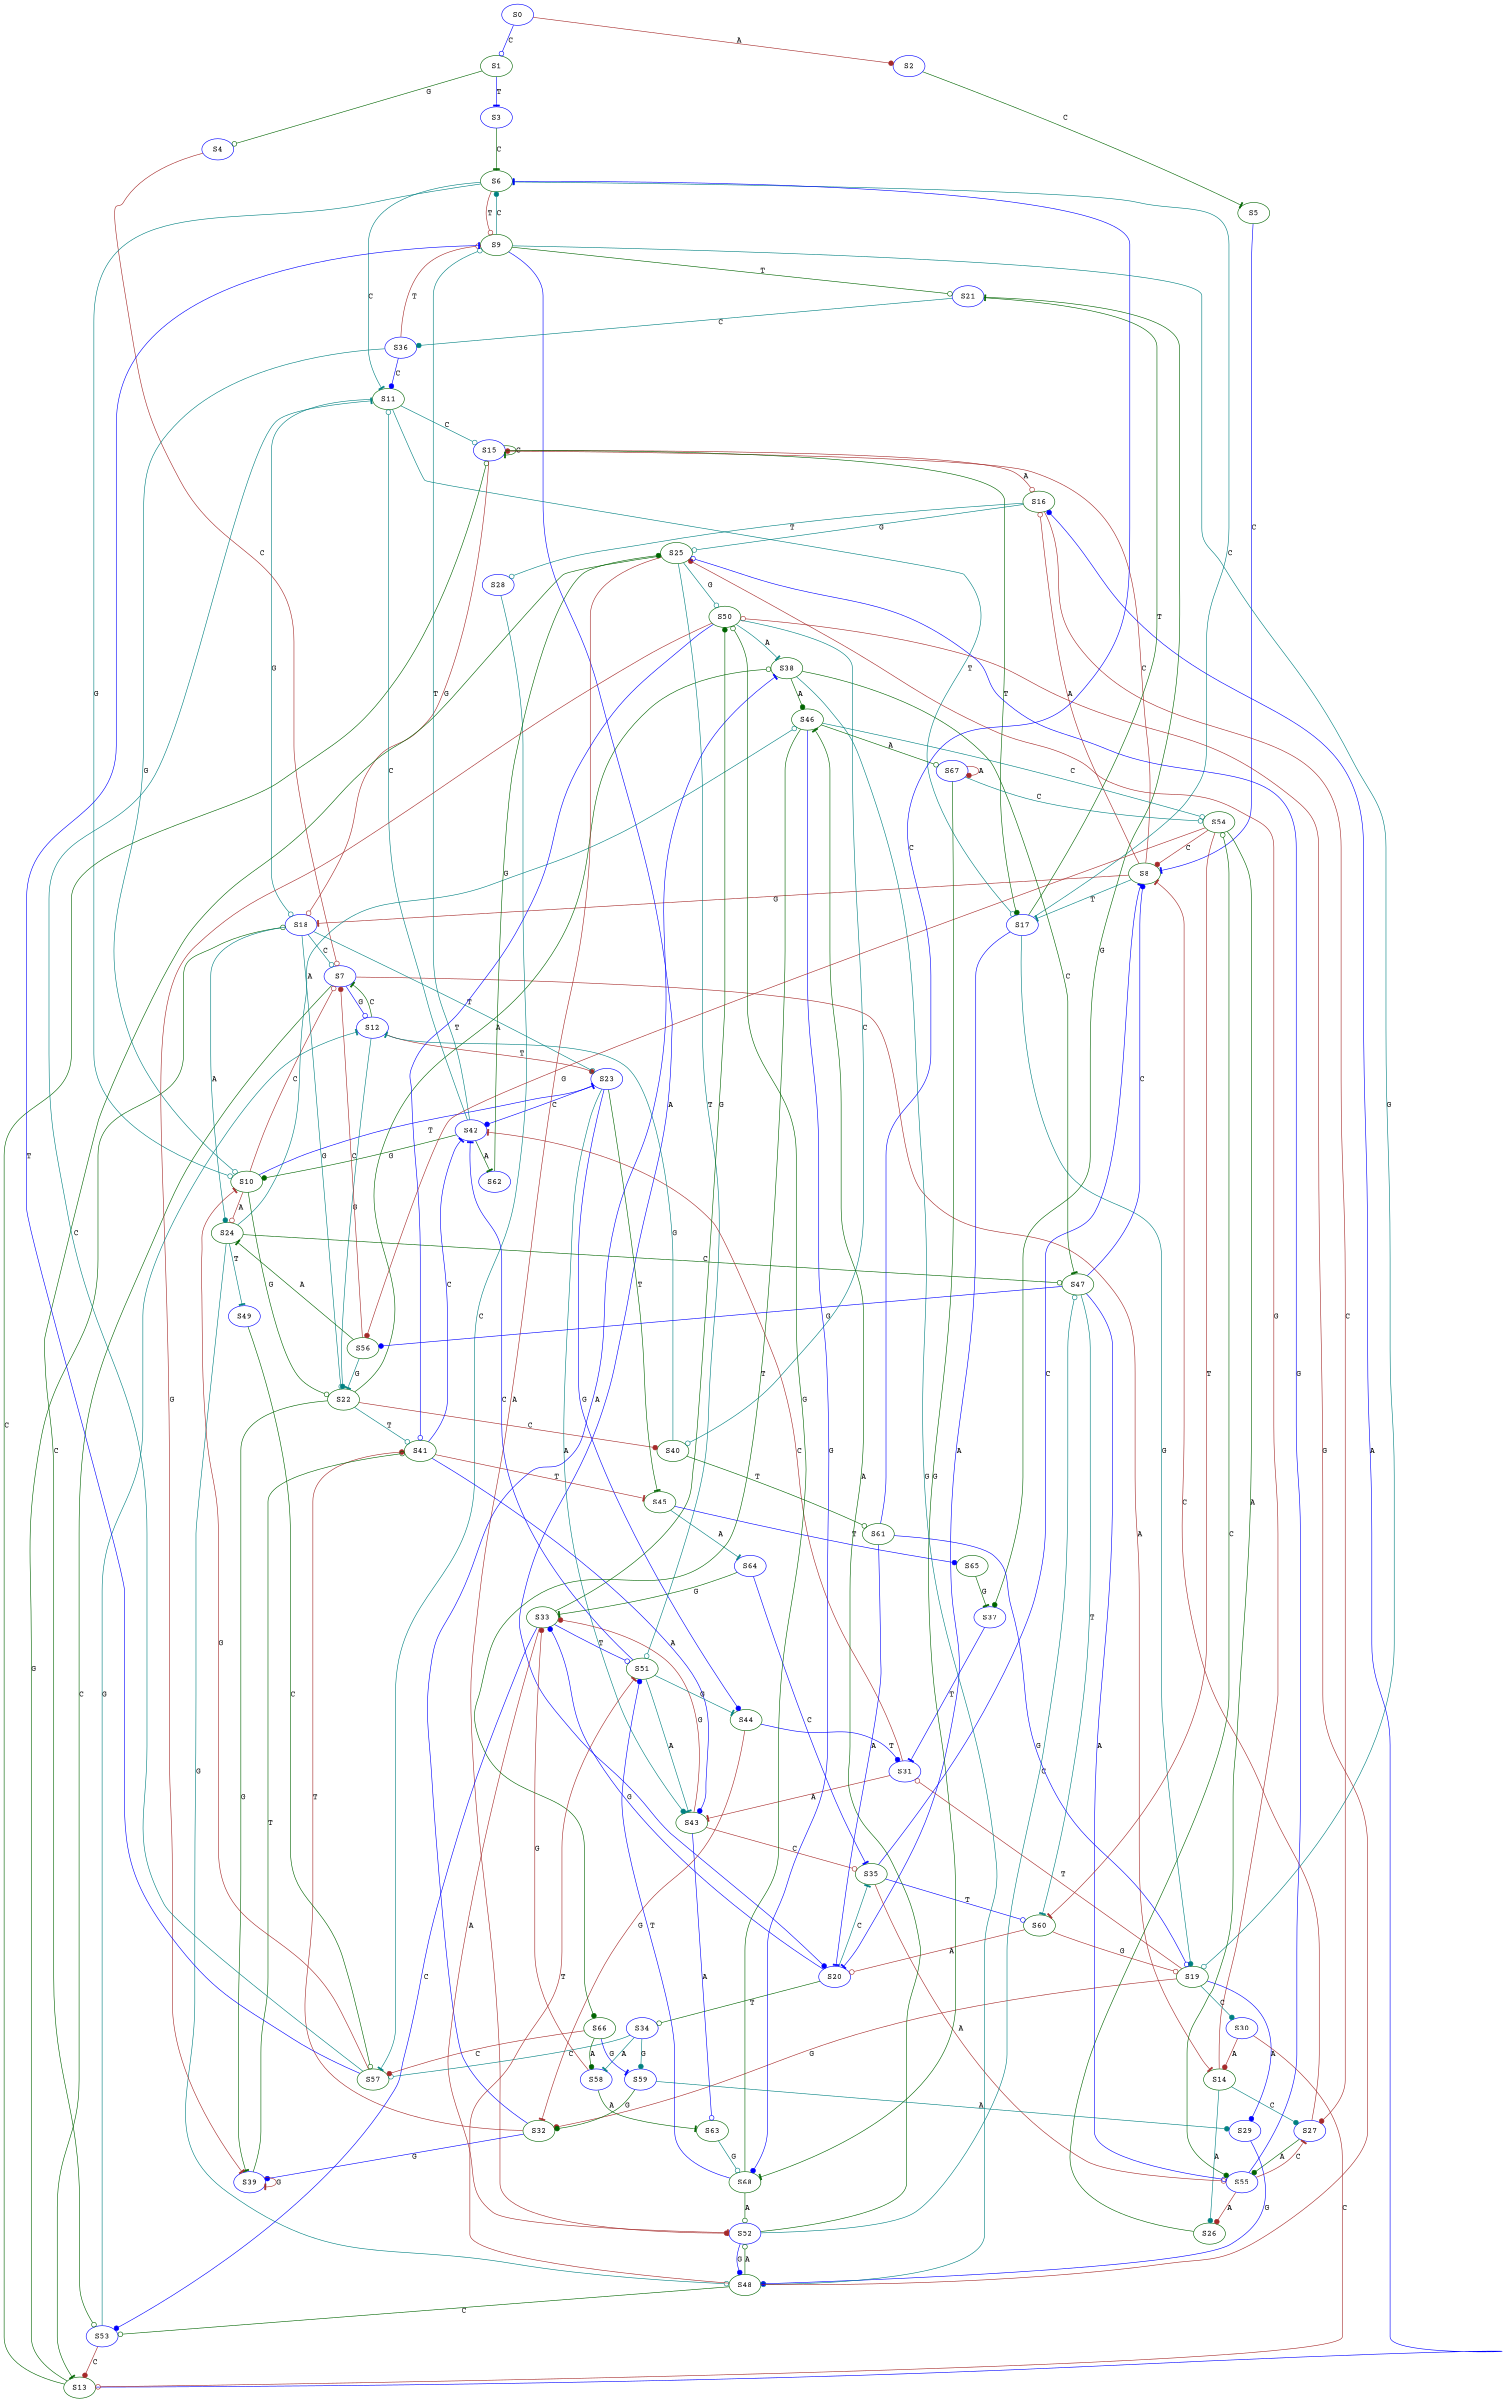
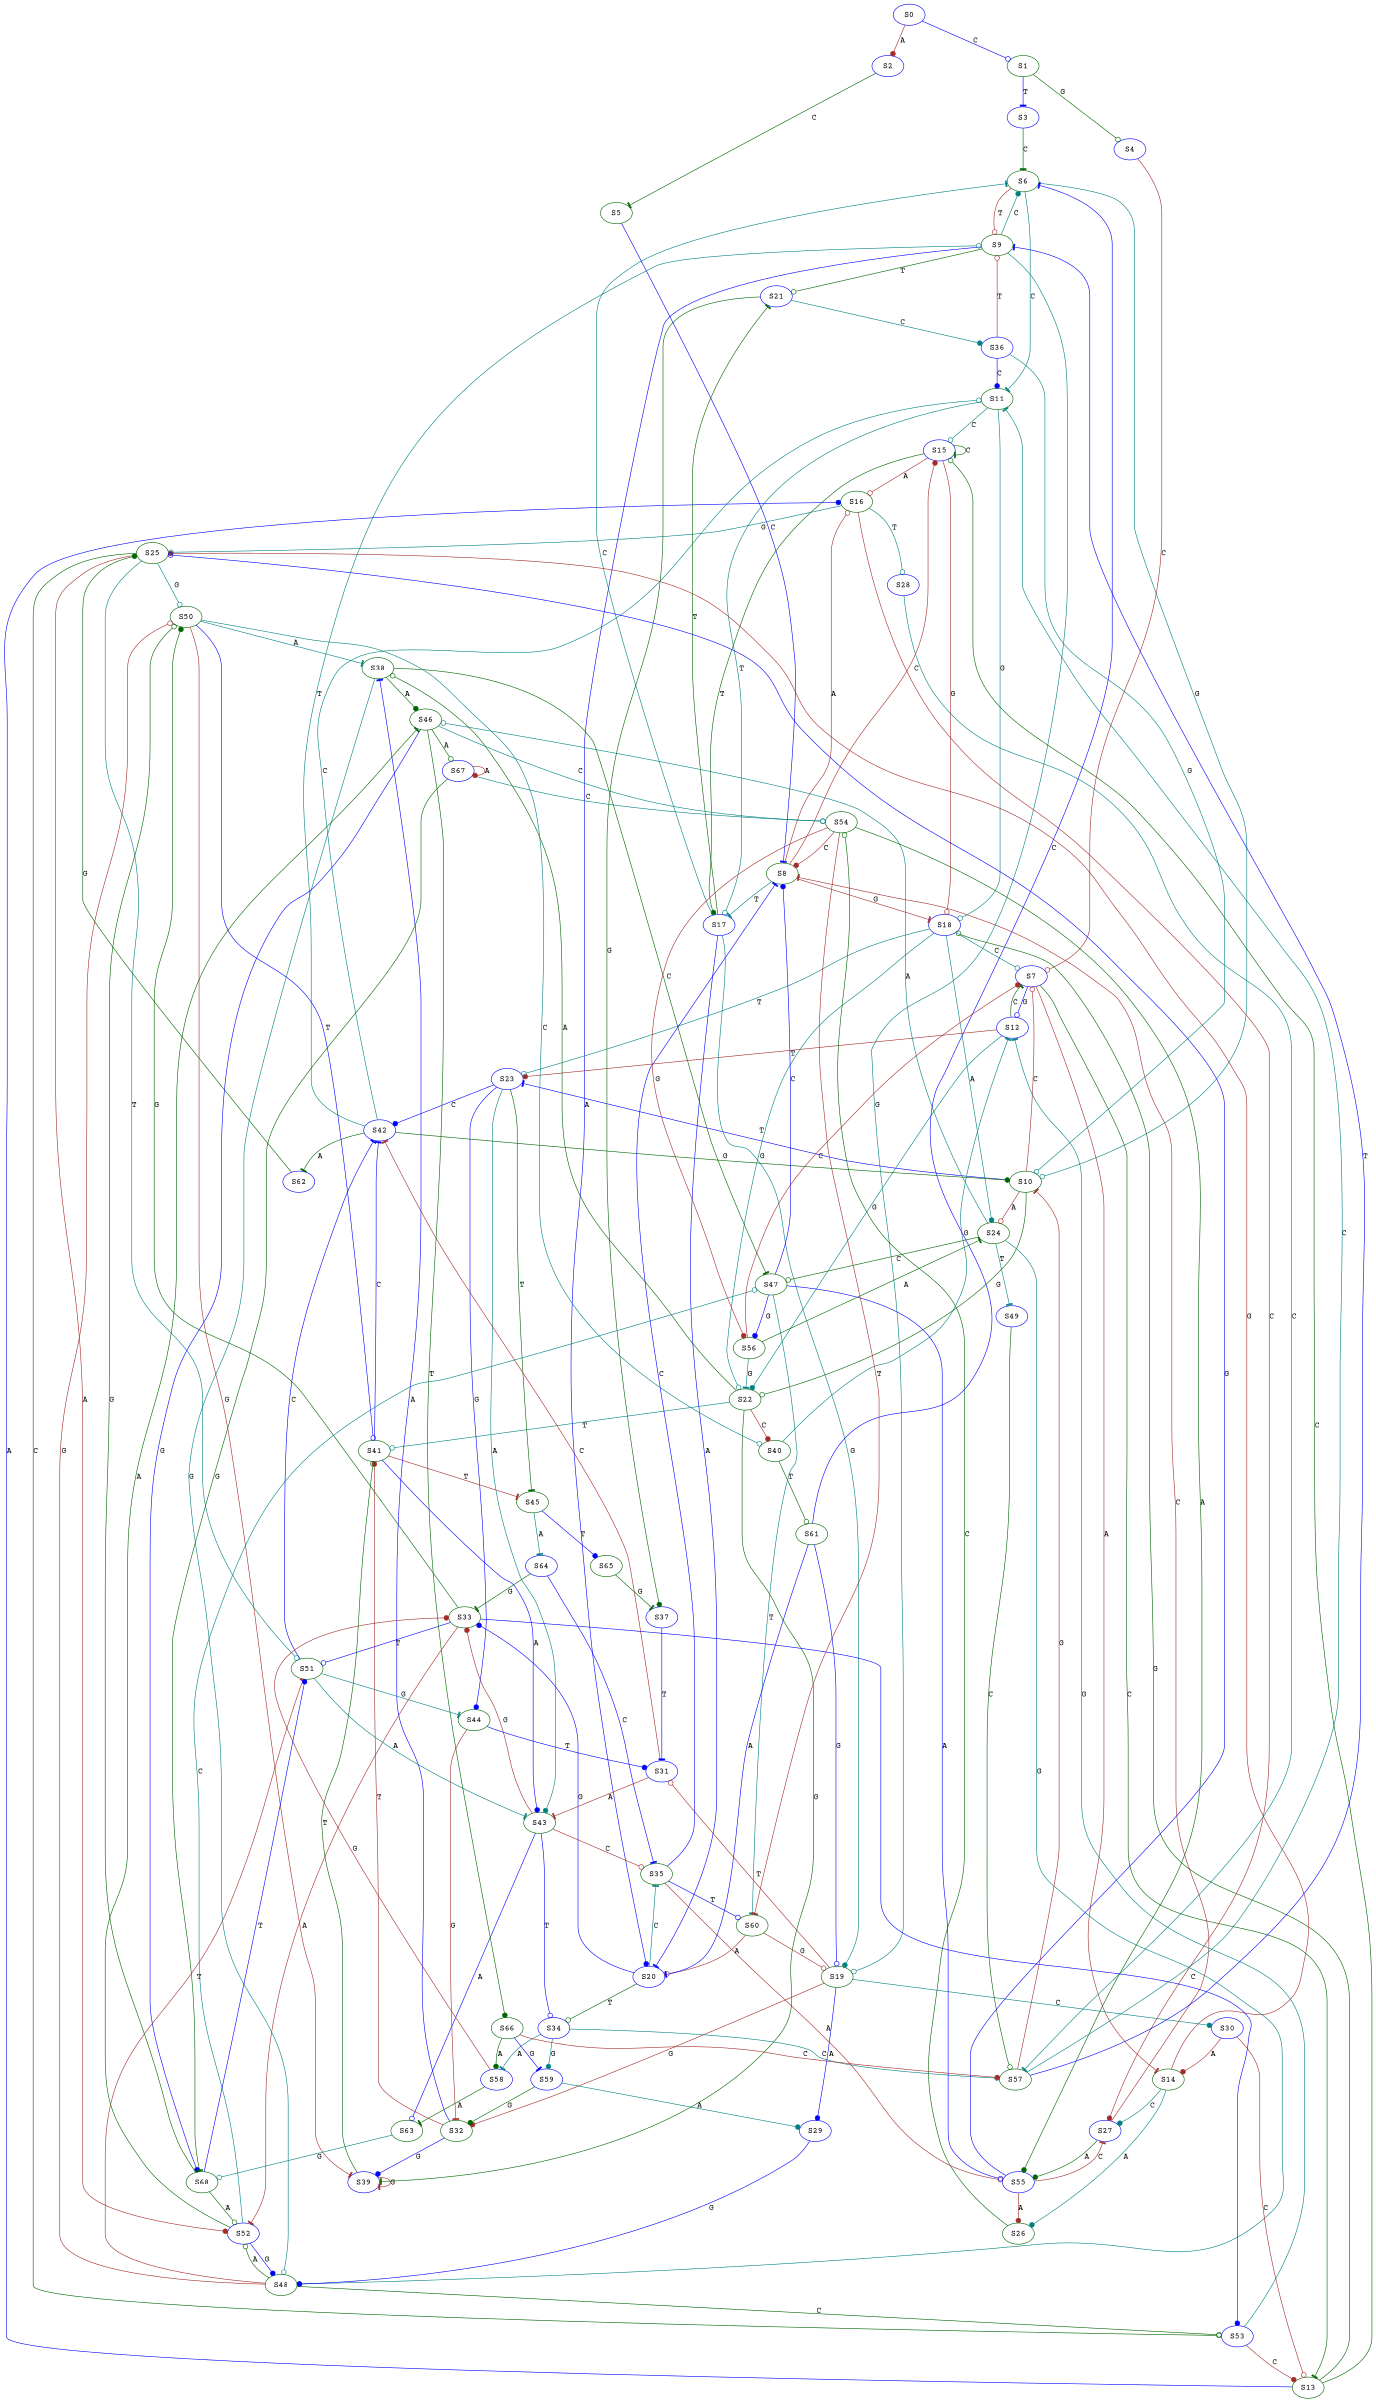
edge "S43" -> "S34": added, label "T"
